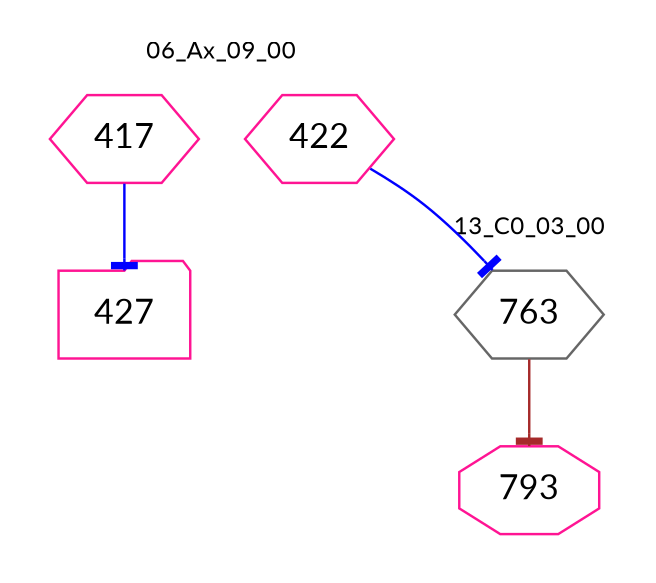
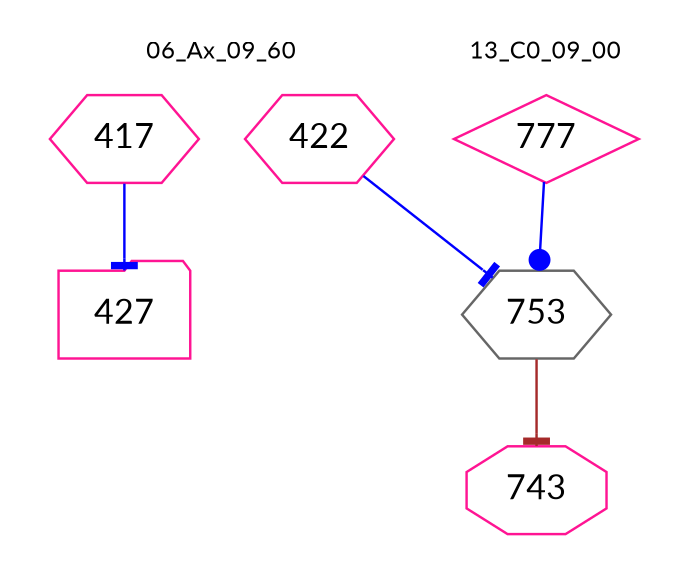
cluster "06_Ax_09_00": label "06_Ax_09_00" -> "06_Ax_09_60"
node "777": added
cluster "13_C0_03_00": label "13_C0_03_00" -> "13_C0_09_00"
node "763": label "763" -> "753"
node "793": label "793" -> "743"
